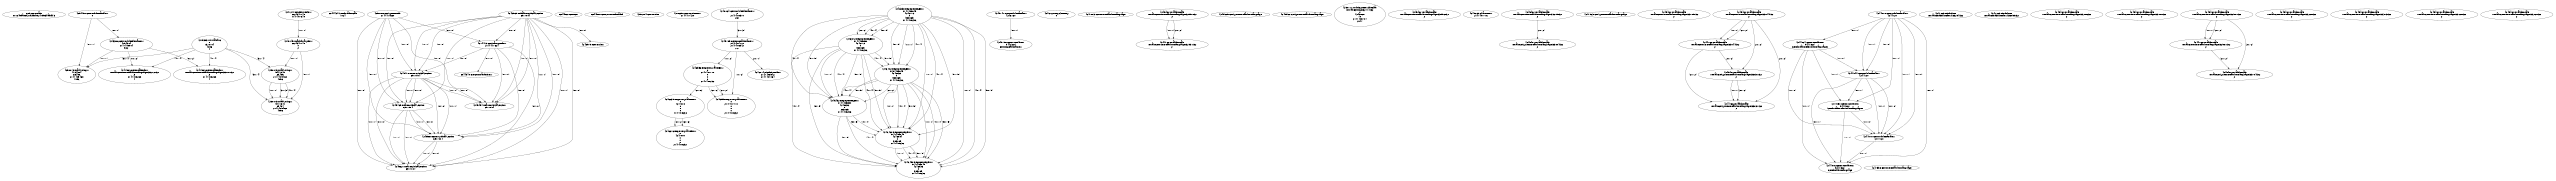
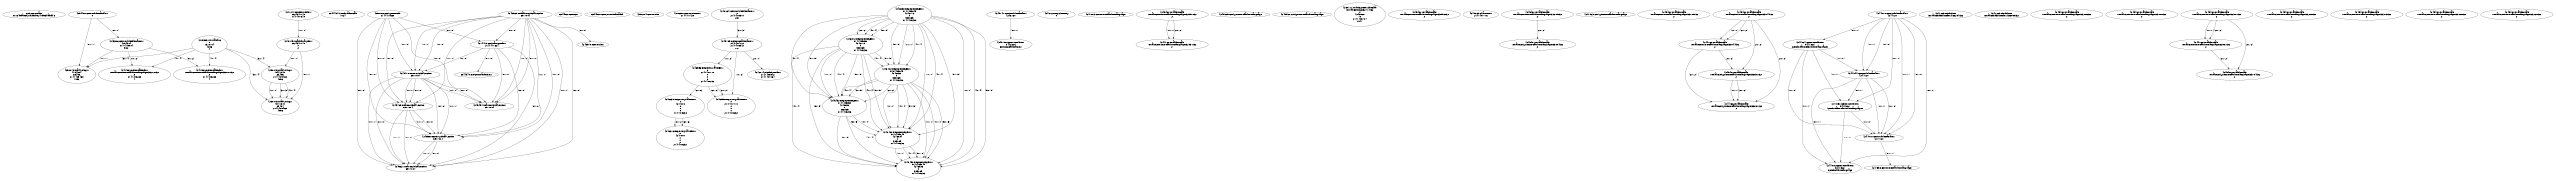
edge "4244070.GetModuleHandleW 4244120" -> "4244076.GetProcAddress 9441320 GetThreadUILanguage": now "4244070.GetModuleHandleW 4244120" -> "4247558.GetUserDefaultUILanguage"
